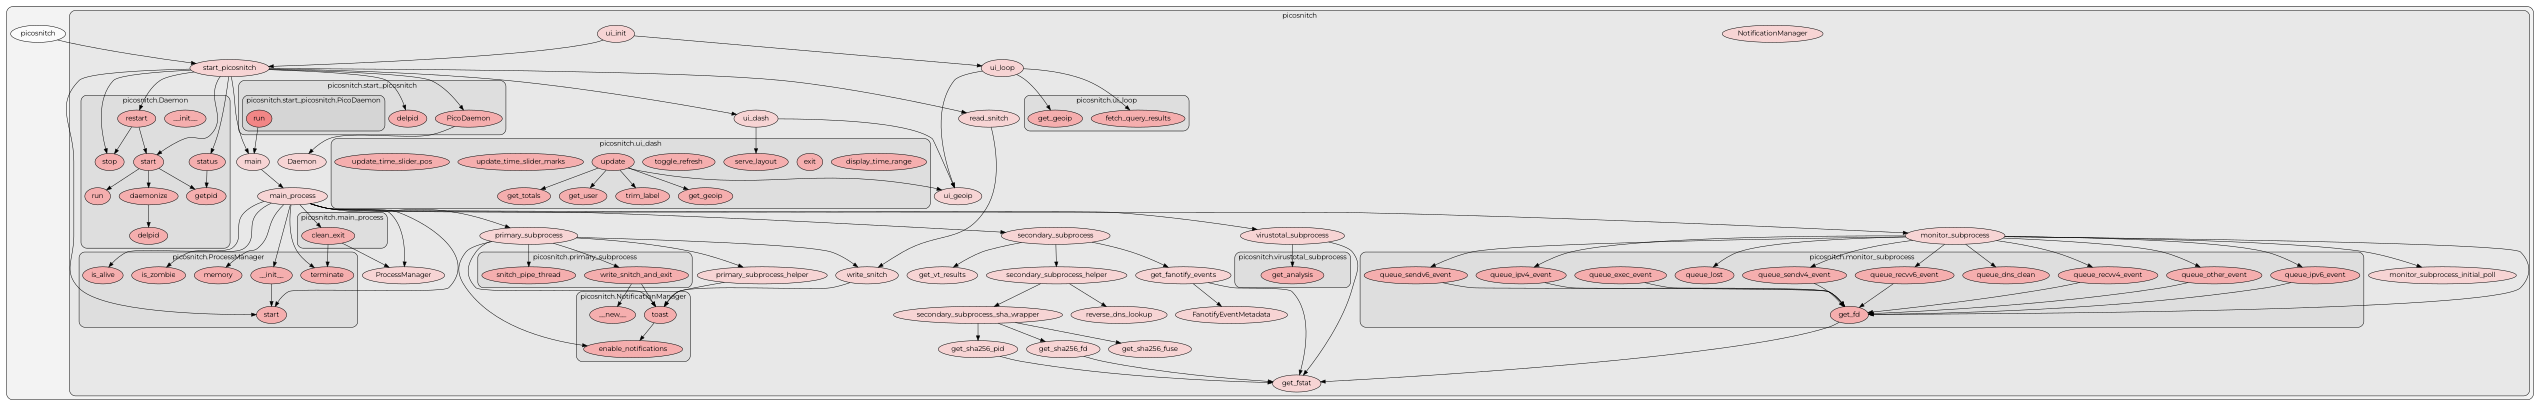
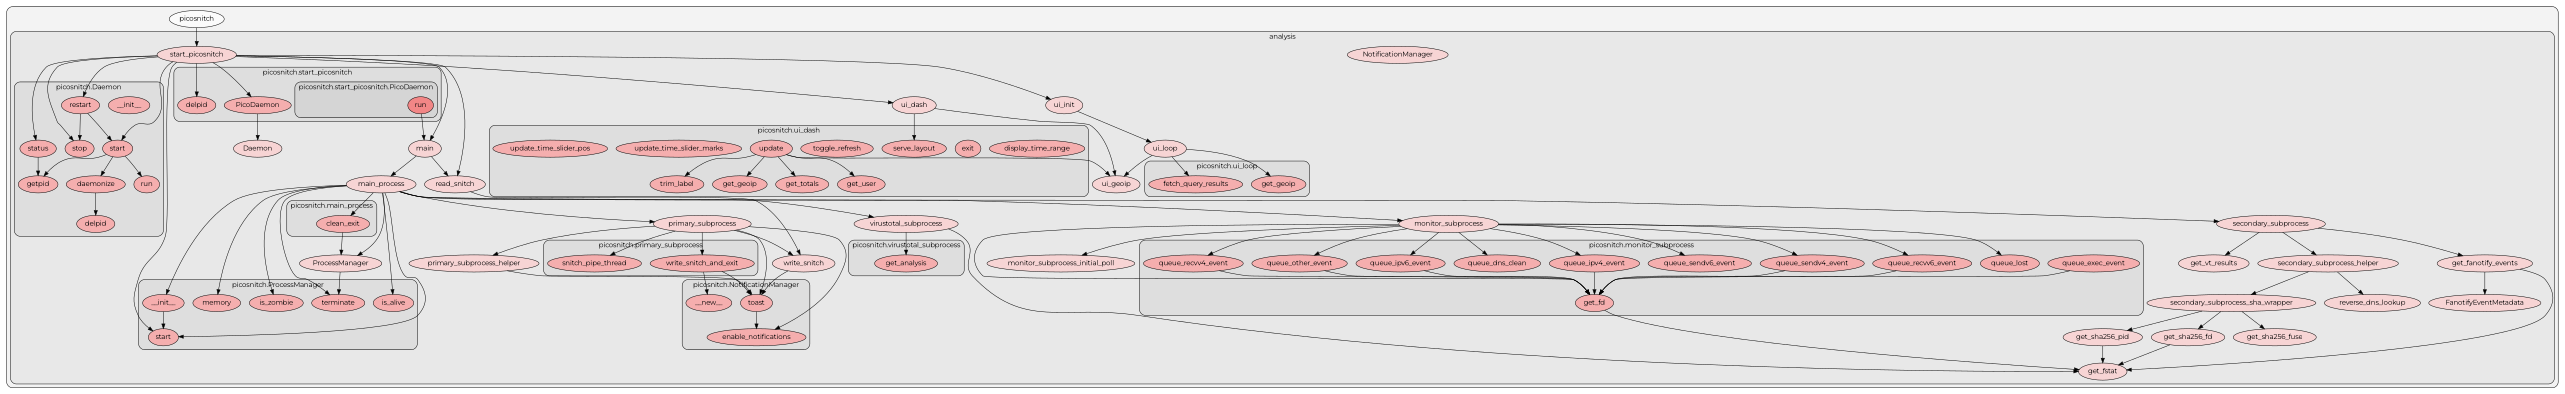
cluster "picosnitch": label "picosnitch" -> "analysis"
edge "ui_init" -> "start_picosnitch": reversed
edge "main" -> "read_snitch": added
edge "clean_exit" -> "terminate": now "ProcessManager" -> "terminate"
edge "queue_sendv6_event" -> "get_fd": removed
